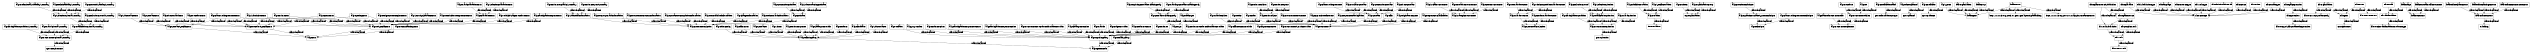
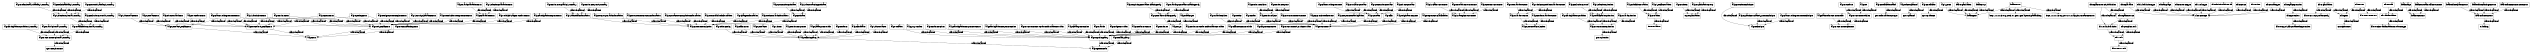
edge "a4g:EAuctionTechnique" -> "a4g:DynamicPurchaseSystemTechnique": now "a4g:EAuctionTechnique" -> "a4g:Technique"
